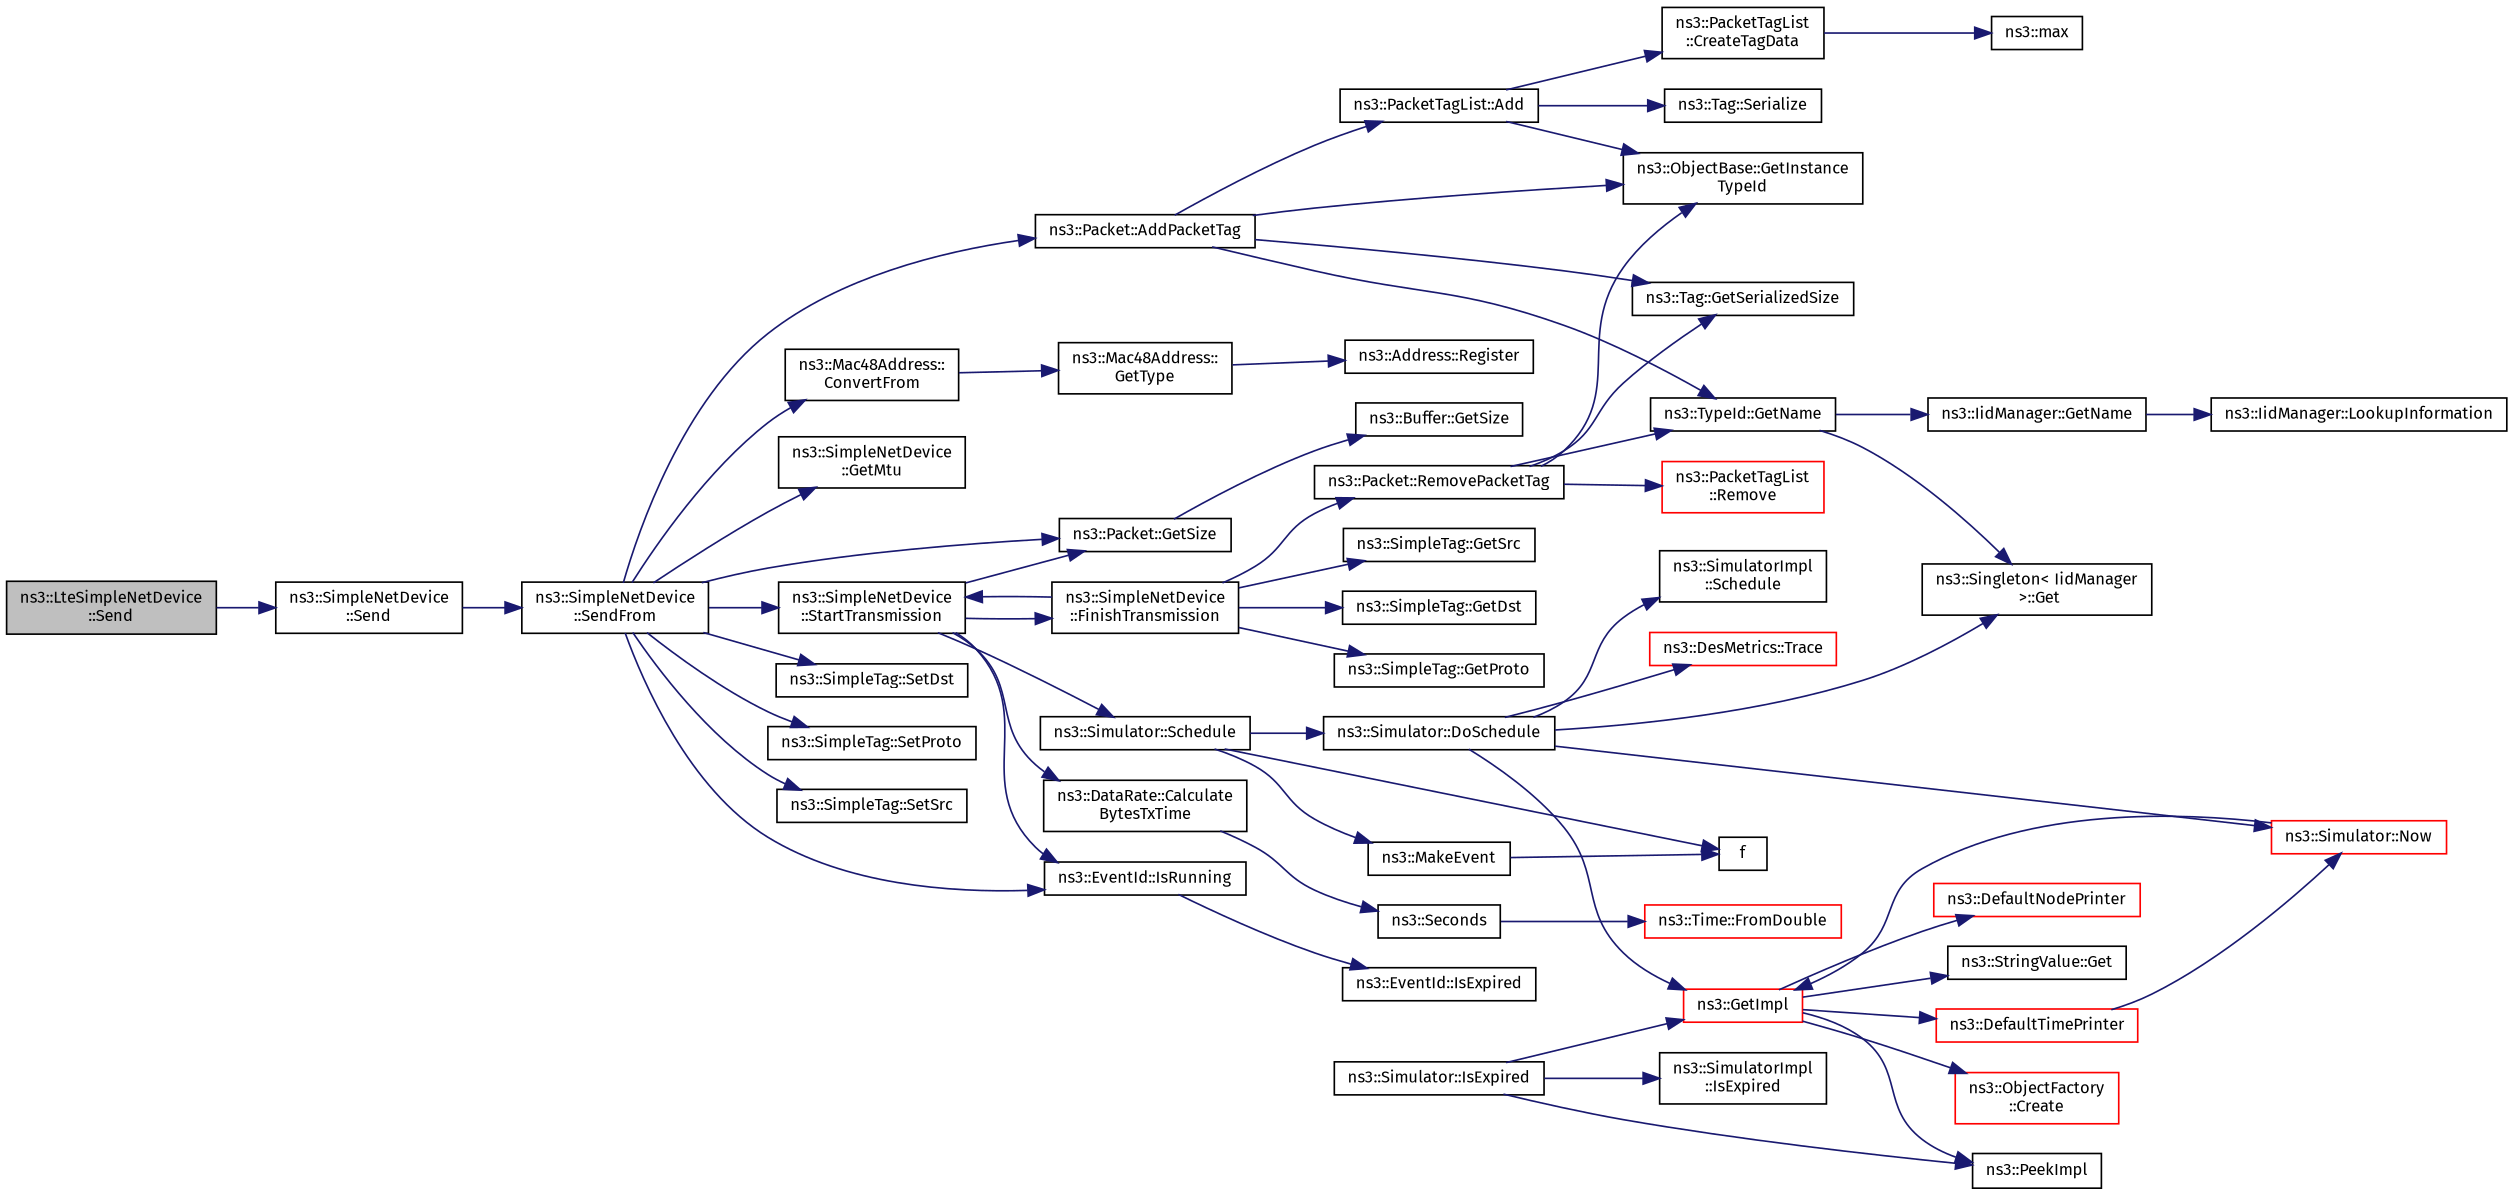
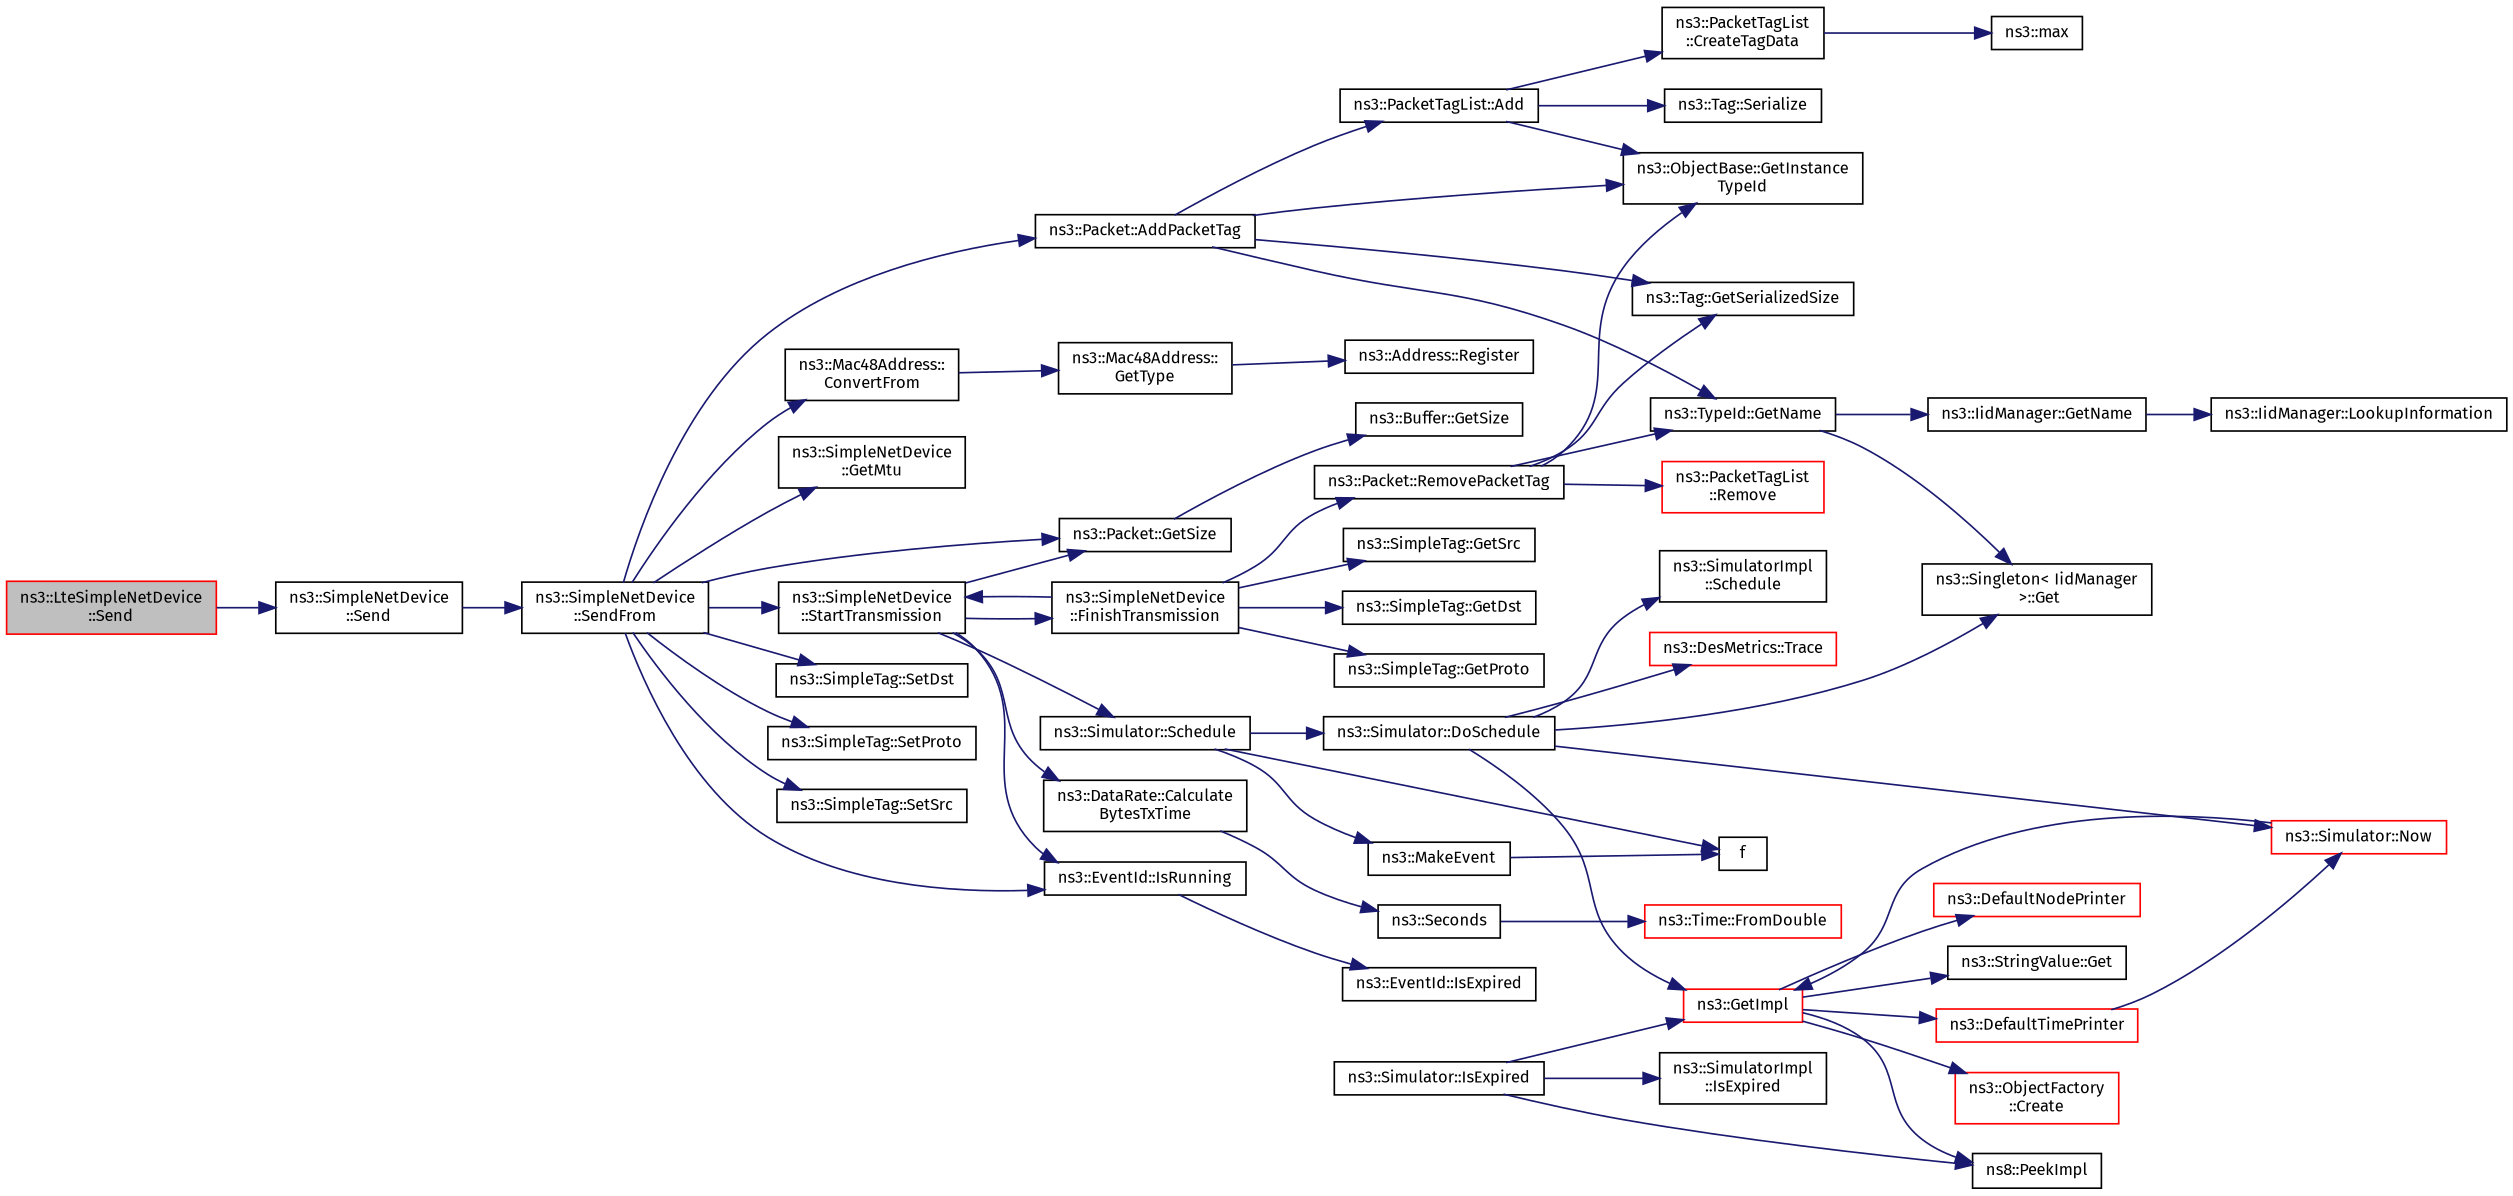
node "ns3::LteSimpleNetDevice ::Send": color black -> red
node "ns3::PeekImpl": label "ns3::PeekImpl" -> "ns8::PeekImpl"
